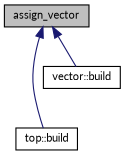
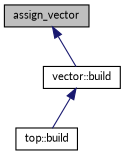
edge "top::build" -> "assign_vector": now "top::build" -> "vector::build"
